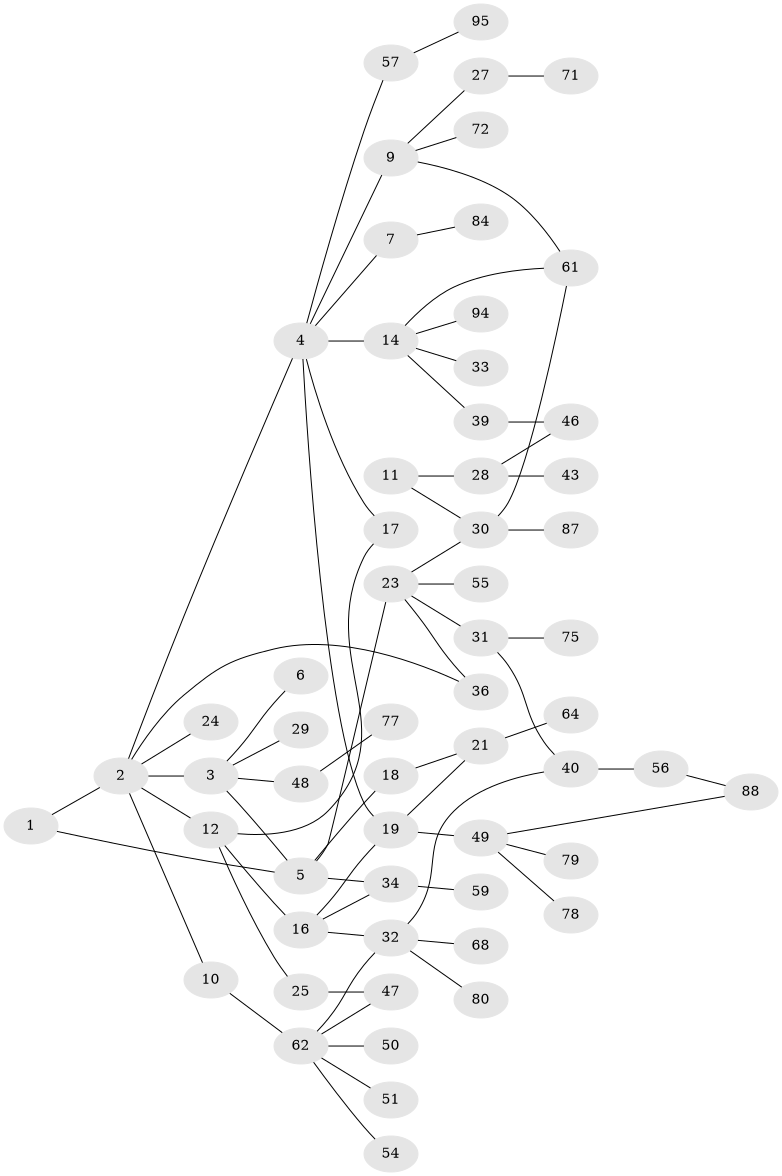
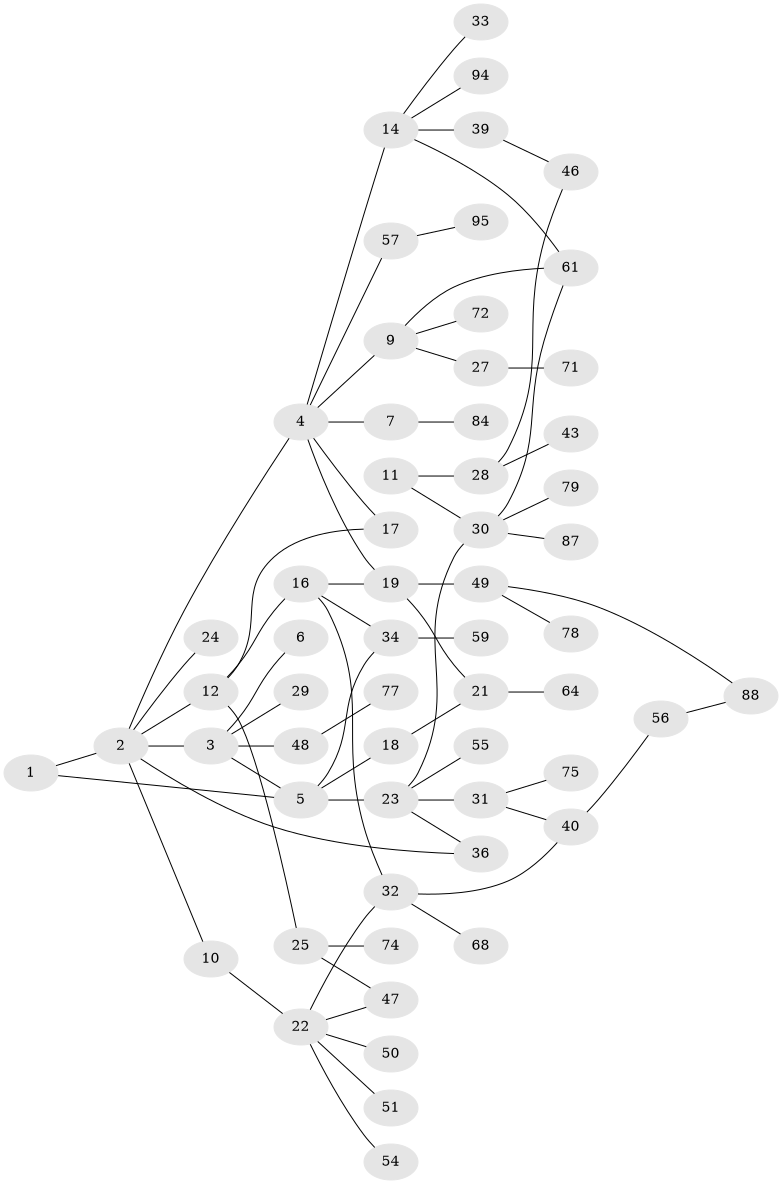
edge "49" -- "79": now "30" -- "79"
node "74": added
node "80": removed
node "62": label "62" -> "22"
